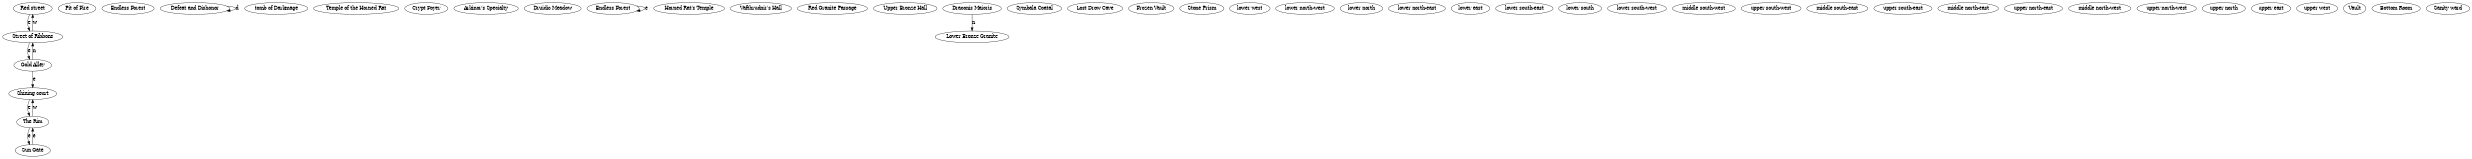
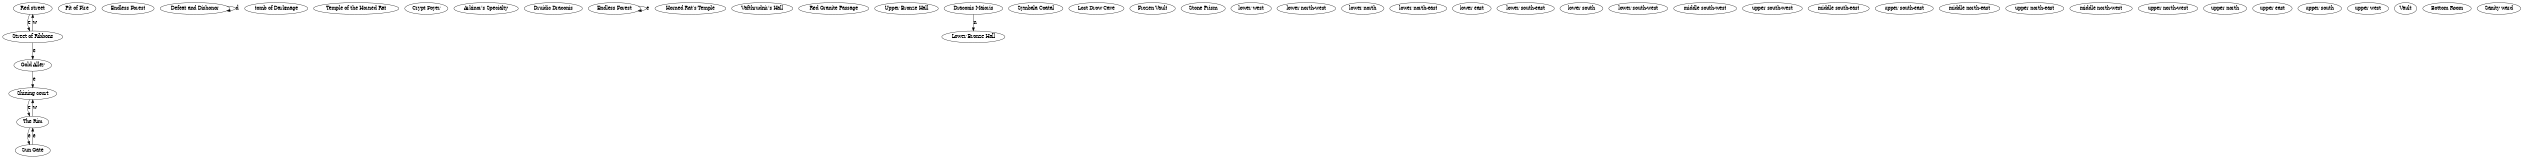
node "Druidic Meadow": label "Druidic Meadow" -> "Druidic Draconis"
node "upper south": added
node "Lower Bronze Granite": label "Lower Bronze Granite" -> "Lower Bronze Hall"
edge "Gold Alley" -> "Street of Ribbons": removed, label "n"
